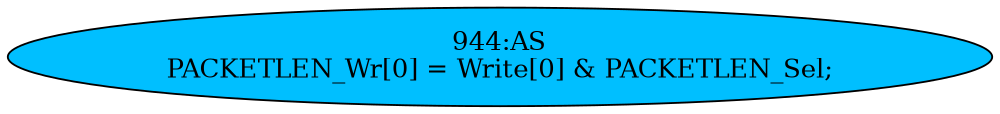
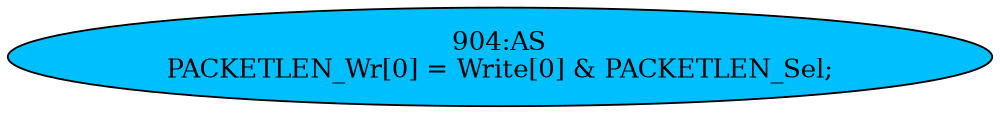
node "944:AS PACKETLEN_Wr[0] = Write[0] & PACKETLEN_Sel;": label "944:AS PACKETLEN_Wr[0] = Write[0] & PACKETLEN_Sel;" -> "904:AS PACKETLEN_Wr[0] = Write[0] & PACKETLEN_Sel;"
